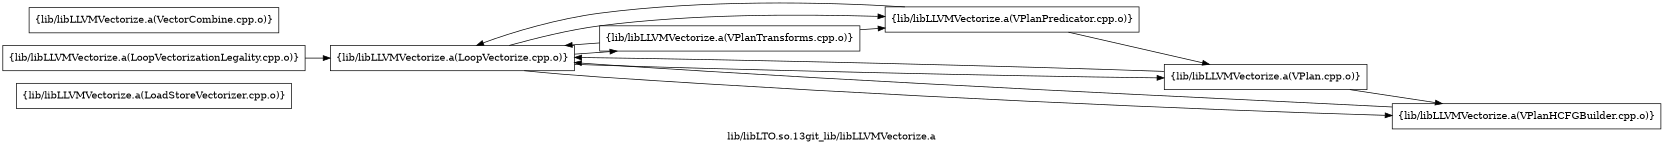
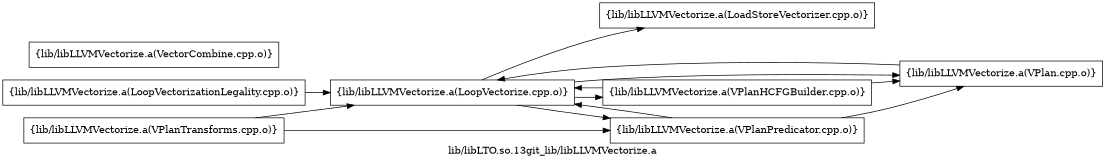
edge "{lib/libLLVMVectorize.a(LoopVectorize.cpp.o)}" -> "{lib/libLLVMVectorize.a(VPlanTransforms.cpp.o)}": now "{lib/libLLVMVectorize.a(LoopVectorize.cpp.o)}" -> "{lib/libLLVMVectorize.a(LoadStoreVectorizer.cpp.o)}"
edge "{lib/libLLVMVectorize.a(VPlan.cpp.o)}" -> "{lib/libLLVMVectorize.a(VPlanHCFGBuilder.cpp.o)}": reversed
